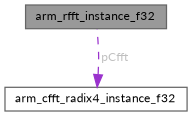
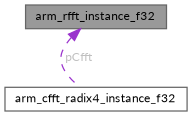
edge "arm_rfft_instance_f32" -> "arm_cfft_radix4_instance_f32": reversed
